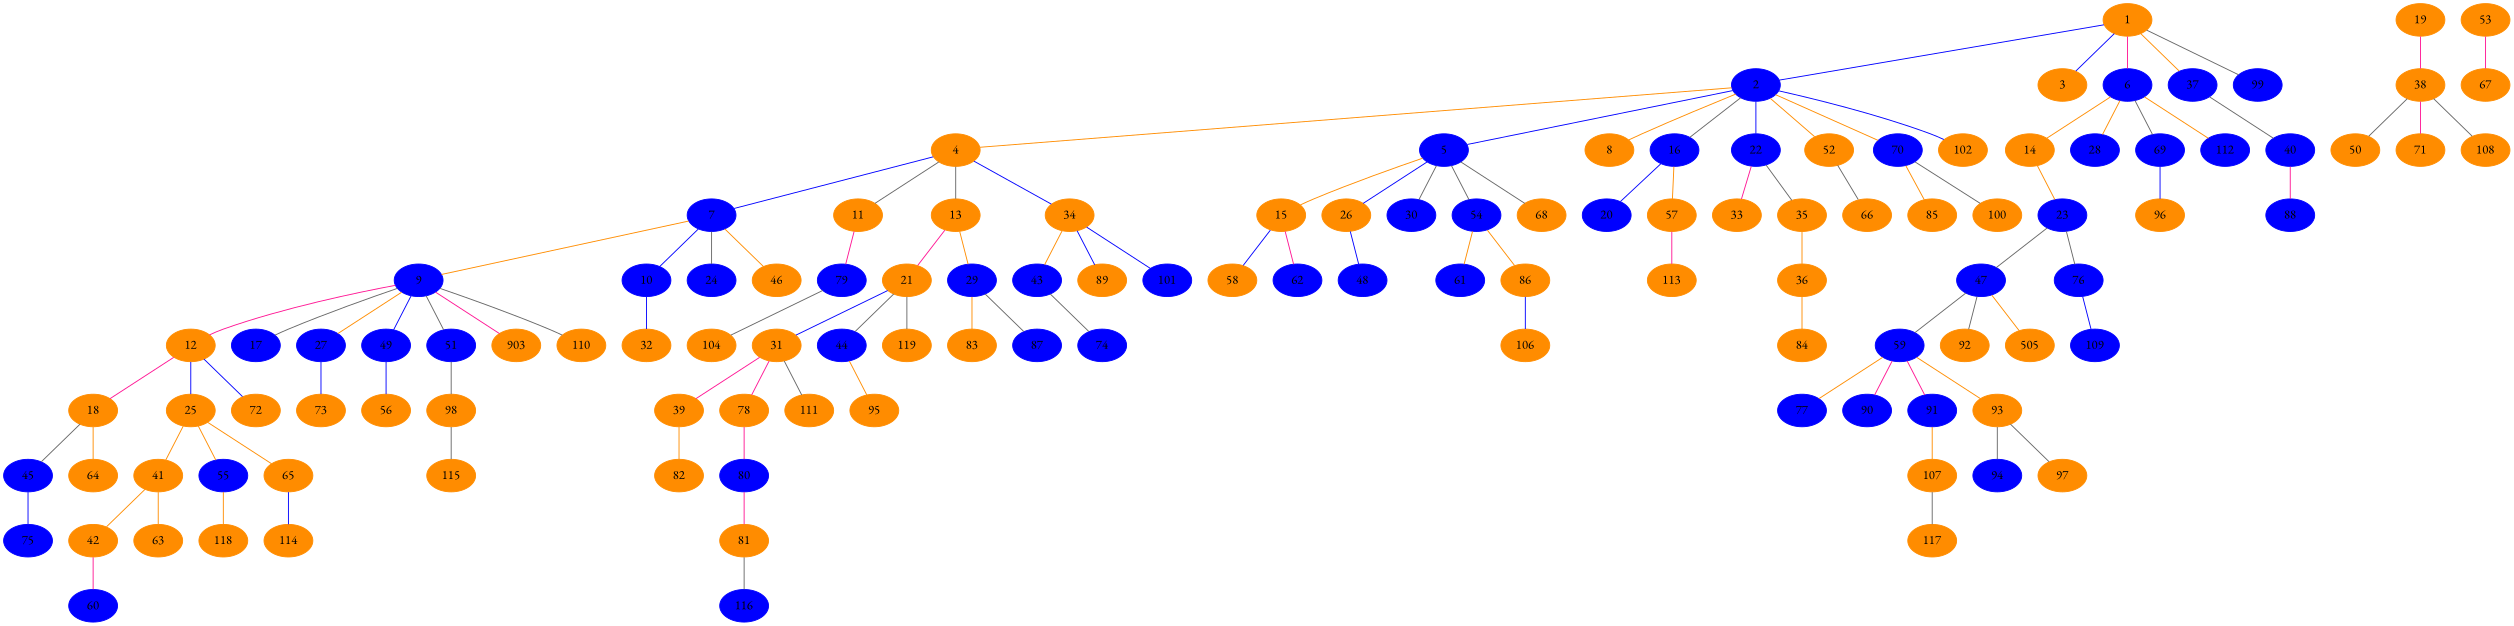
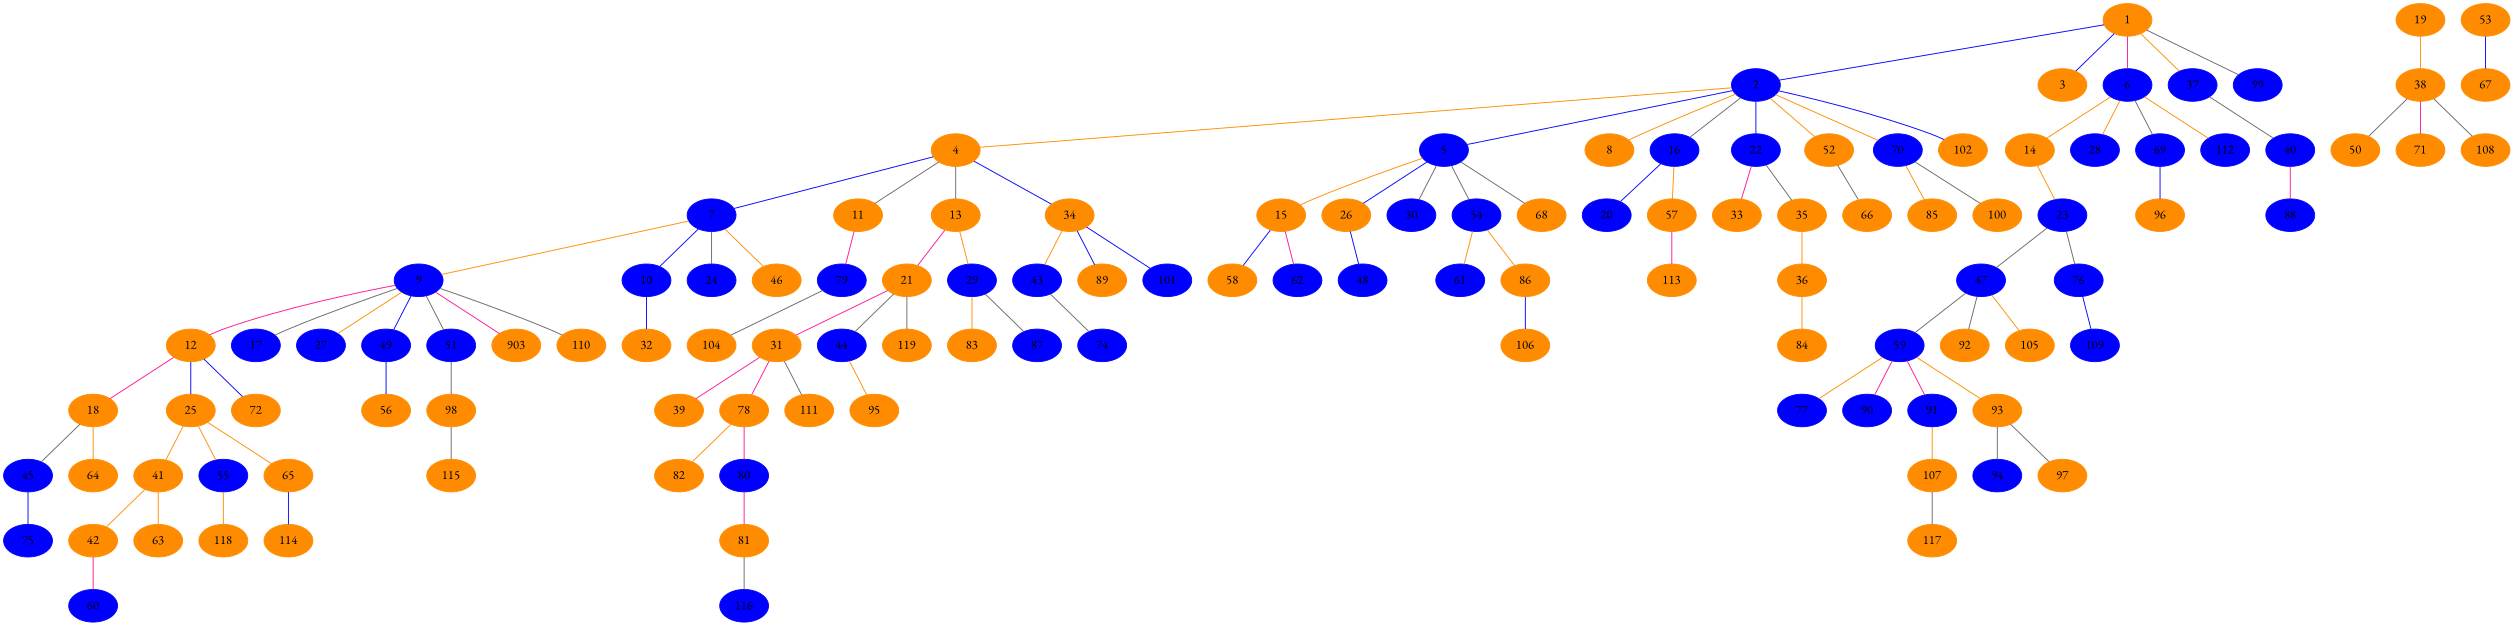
edge "19" -- "38": color deeppink -> darkorange
edge "53" -- "67": color deeppink -> blue
edge "21" -- "31": color blue -> deeppink
node "505": label "505" -> "105"
node "73": removed
edge "39" -- "82": now "78" -- "82"
